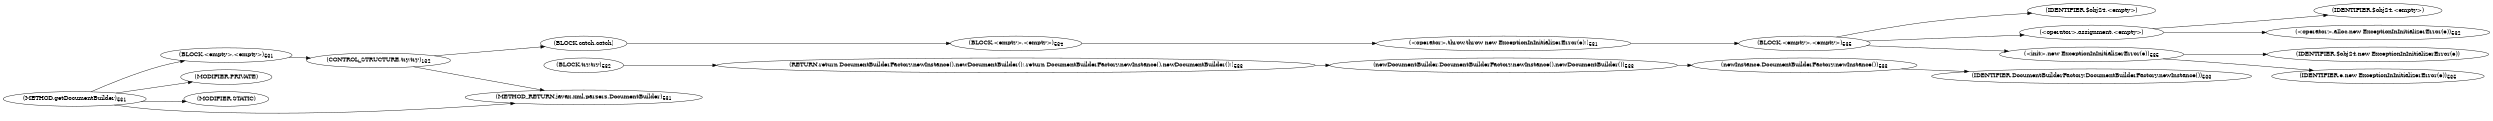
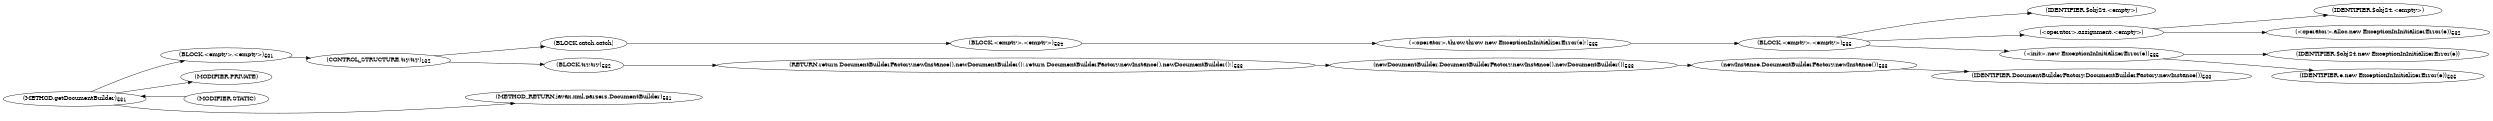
node "(<operator>.throw,throw new ExceptionInInitializerError(e);)": text "531" -> "535"
edge "(CONTROL_STRUCTURE,try,try)" -> "(METHOD_RETURN,javax.xml.parsers.DocumentBuilder)": now "(CONTROL_STRUCTURE,try,try)" -> "(BLOCK,try,try)"
edge "(METHOD,getDocumentBuilder)" -> "(MODIFIER,STATIC)": reversed
